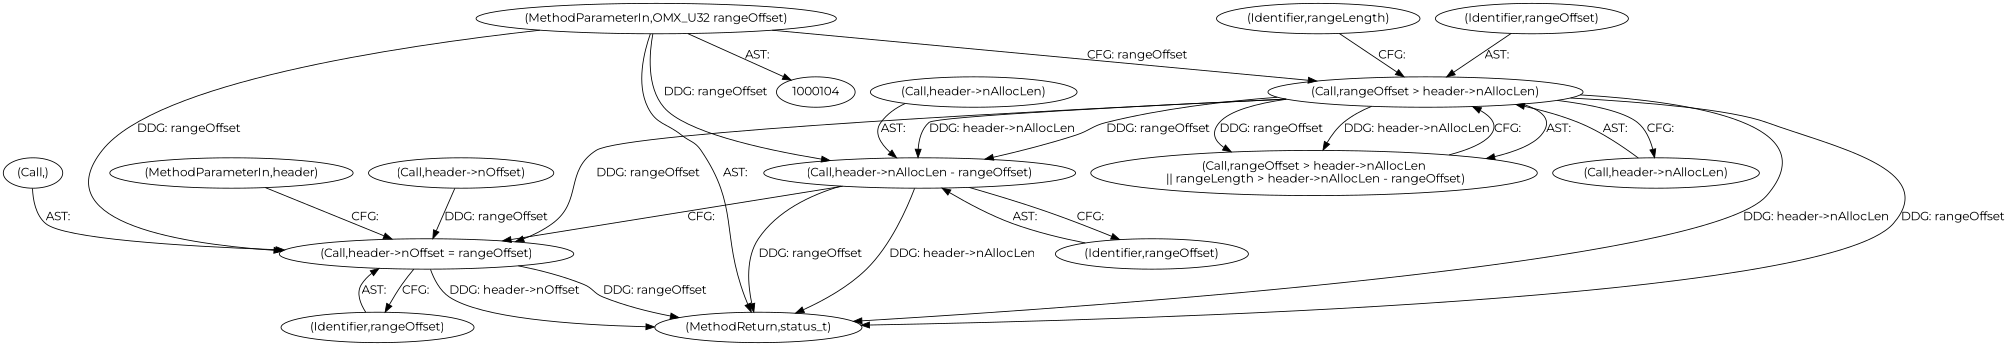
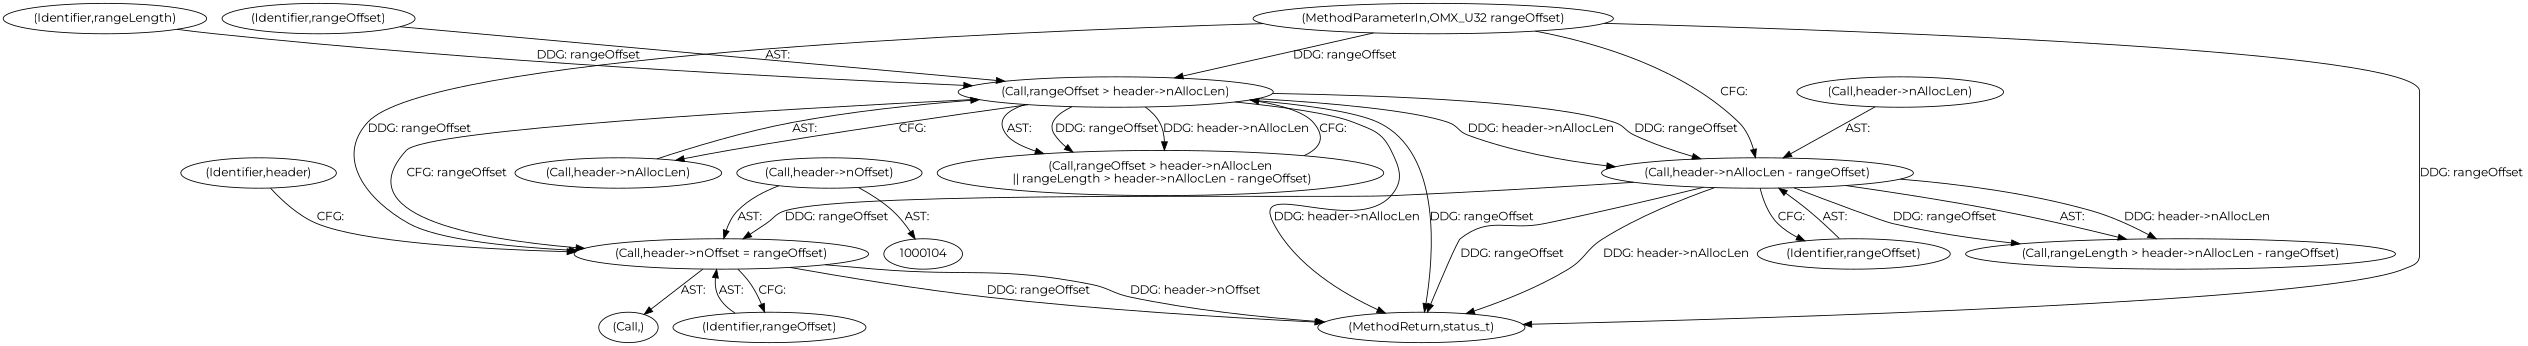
edge "(MethodParameterIn,OMX_U32 rangeOffset)" -> "1000104": now "(Call,header->nOffset)" -> "1000104"
edge "(MethodParameterIn,OMX_U32 rangeOffset)" -> "(Call,rangeOffset > header->nAllocLen)": label "CFG: rangeOffset" -> "DDG: rangeOffset"
edge "(Identifier,rangeLength)" -> "(Call,rangeOffset > header->nAllocLen)": label "CFG: " -> "DDG: rangeOffset"
edge "(MethodParameterIn,OMX_U32 rangeOffset)" -> "(Call,header->nAllocLen - rangeOffset)": label "DDG: rangeOffset" -> "CFG: "
node "(MethodParameterIn,header)": label "(MethodParameterIn,header)" -> "(Identifier,header)"
edge "(Call,rangeOffset > header->nAllocLen)" -> "(Call,header->nOffset = rangeOffset)": label "DDG: rangeOffset" -> "CFG: rangeOffset"
edge "(MethodParameterIn,OMX_U32 rangeOffset)" -> "(MethodReturn,status_t)": label "AST: " -> "DDG: rangeOffset"
edge "(Call,header->nOffset)" -> "(Call,header->nOffset = rangeOffset)": label "DDG: rangeOffset" -> "AST: "
edge "(Call,header->nAllocLen - rangeOffset)" -> "(Call,header->nOffset = rangeOffset)": label "CFG: " -> "DDG: rangeOffset"
edge "(Call,)" -> "(Call,header->nOffset = rangeOffset)": reversed
node "(Call,rangeLength > header->nAllocLen - rangeOffset)": added
